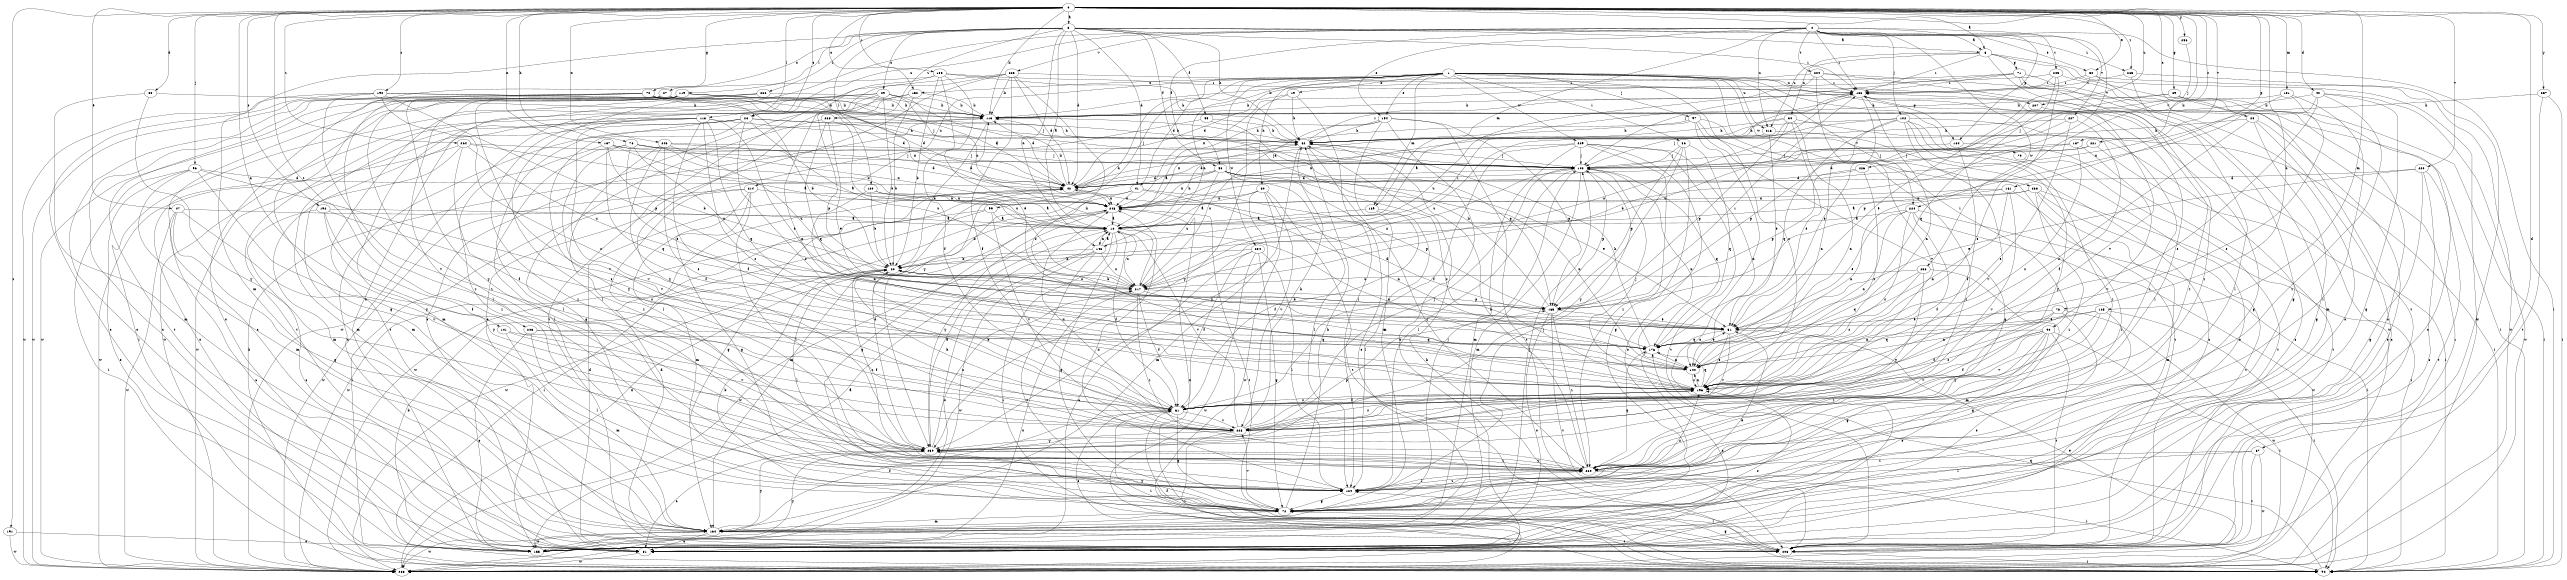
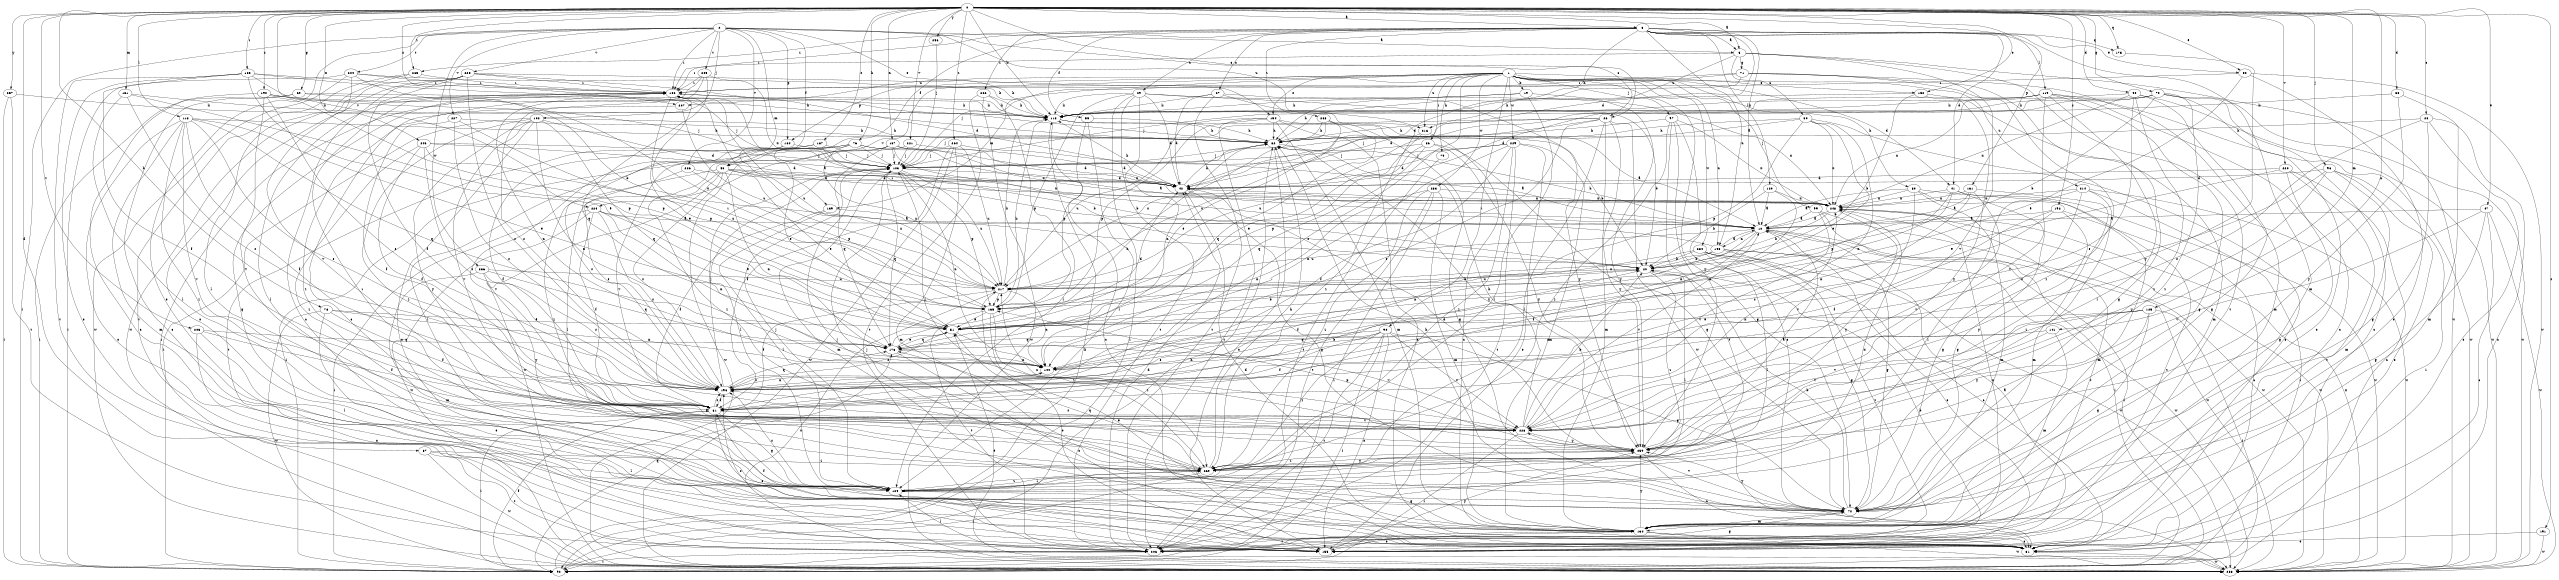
node "175": added
edge "190" -> "238": now "137" -> "238"
edge "61" -> "72": now "61" -> "124"
